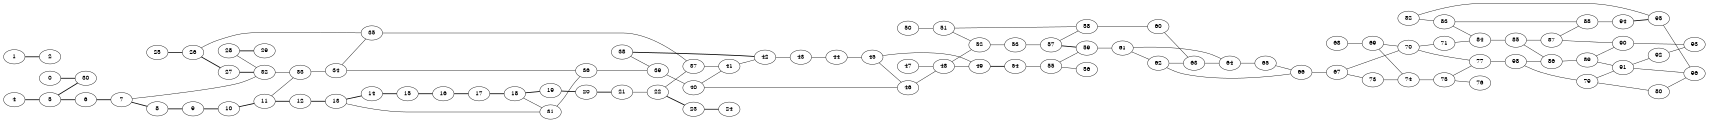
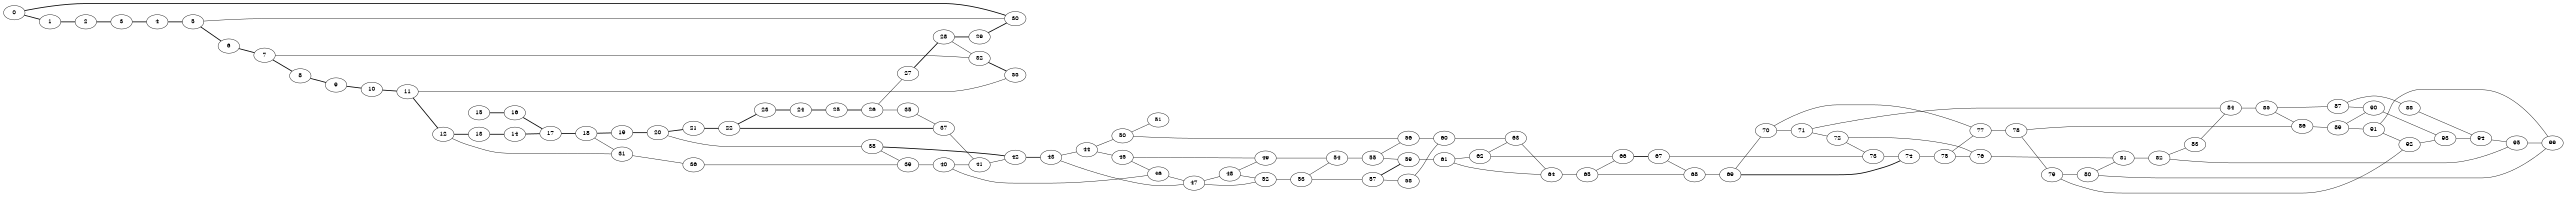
edge "0" -- "1": added
edge "95" -- "94": style bold -> solid
node "3": added
edge "83" -- "88": removed
edge "58" -- "51": removed
edge "30" -- "29": added
edge "51" -- "52": now "47" -- "52"
edge "42" -- "43": style solid -> bold
edge "70" -- "67": now "68" -- "67"
edge "26" -- "27": style bold -> solid
edge "69" -- "74": style solid -> bold
node "98": label "98" -> "78"
edge "49" -- "54": style bold -> solid
node "34": removed
edge "27" -- "32": now "27" -- "28"
edge "32" -- "33": style solid -> bold
edge "66" -- "67": style solid -> bold
node "96": label "96" -> "99"
edge "91" -- "79": now "92" -- "79"
edge "48" -- "46": now "47" -- "46"
edge "37" -- "22": style solid -> bold
edge "30" -- "5": style bold -> solid
edge "21" -- "22": style solid -> bold
edge "14" -- "15": now "14" -- "17"
edge "24" -- "25": added
edge "13" -- "31": now "12" -- "31"
edge "50" -- "56": added
edge "56" -- "60": added
node "72": added
edge "93" -- "94": added
edge "50" -- "44": added
edge "20" -- "38": added
node "81": added
edge "54" -- "53": added
edge "65" -- "68": added
edge "43" -- "47": added
